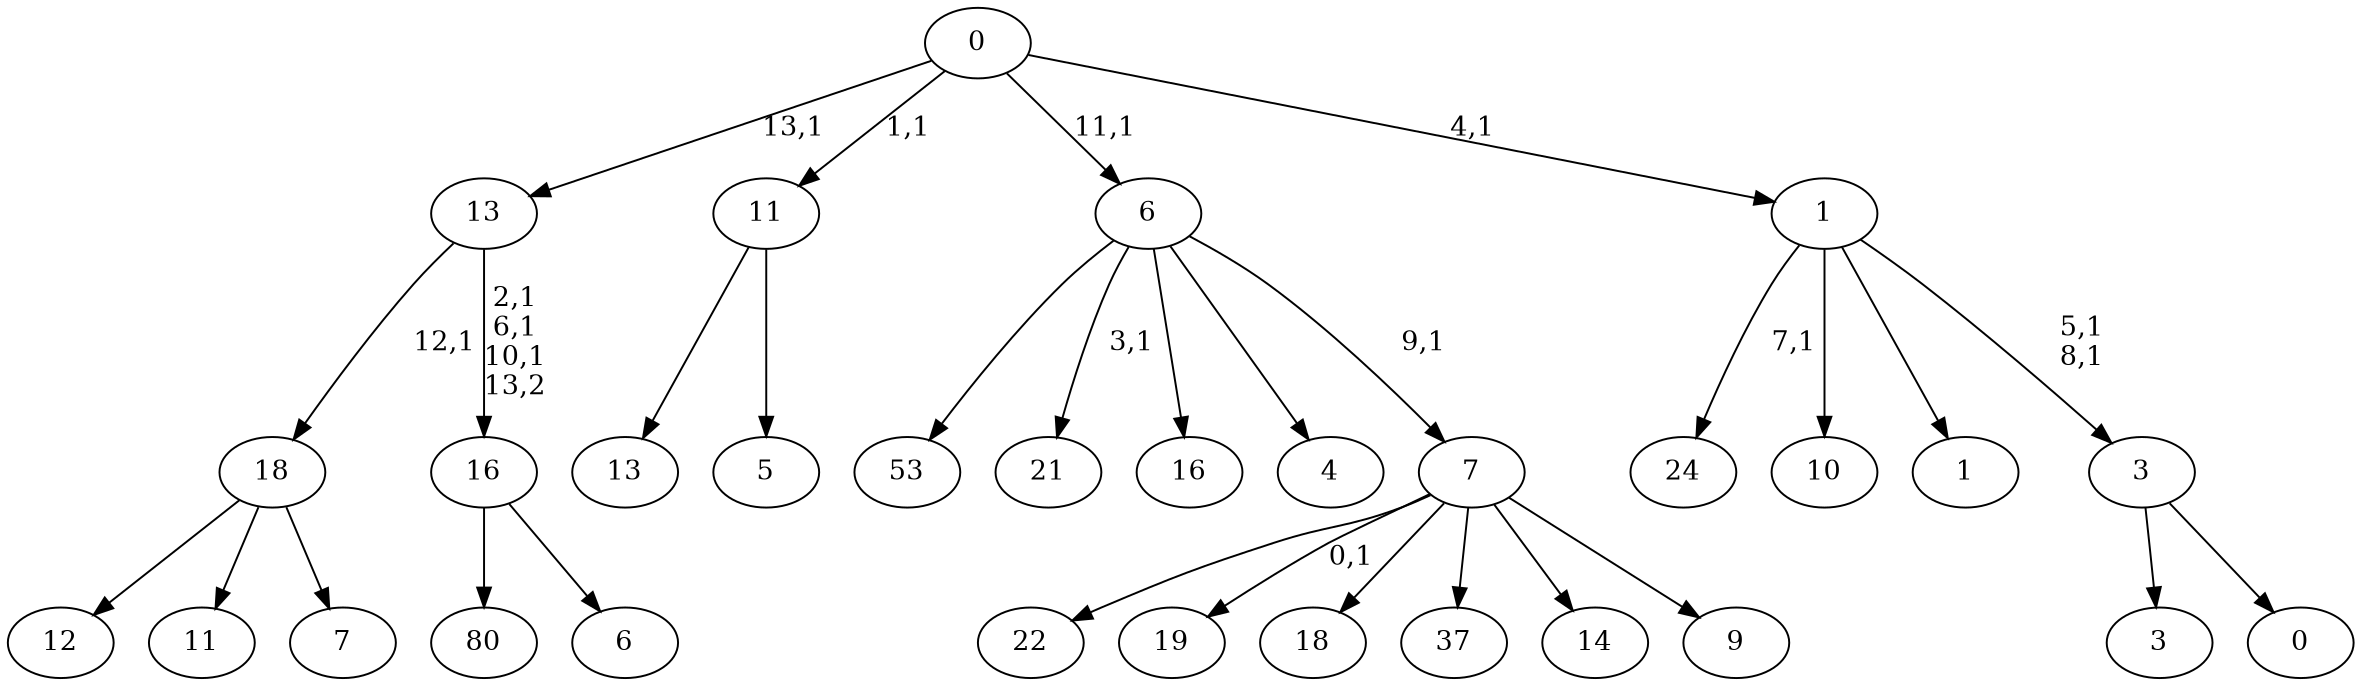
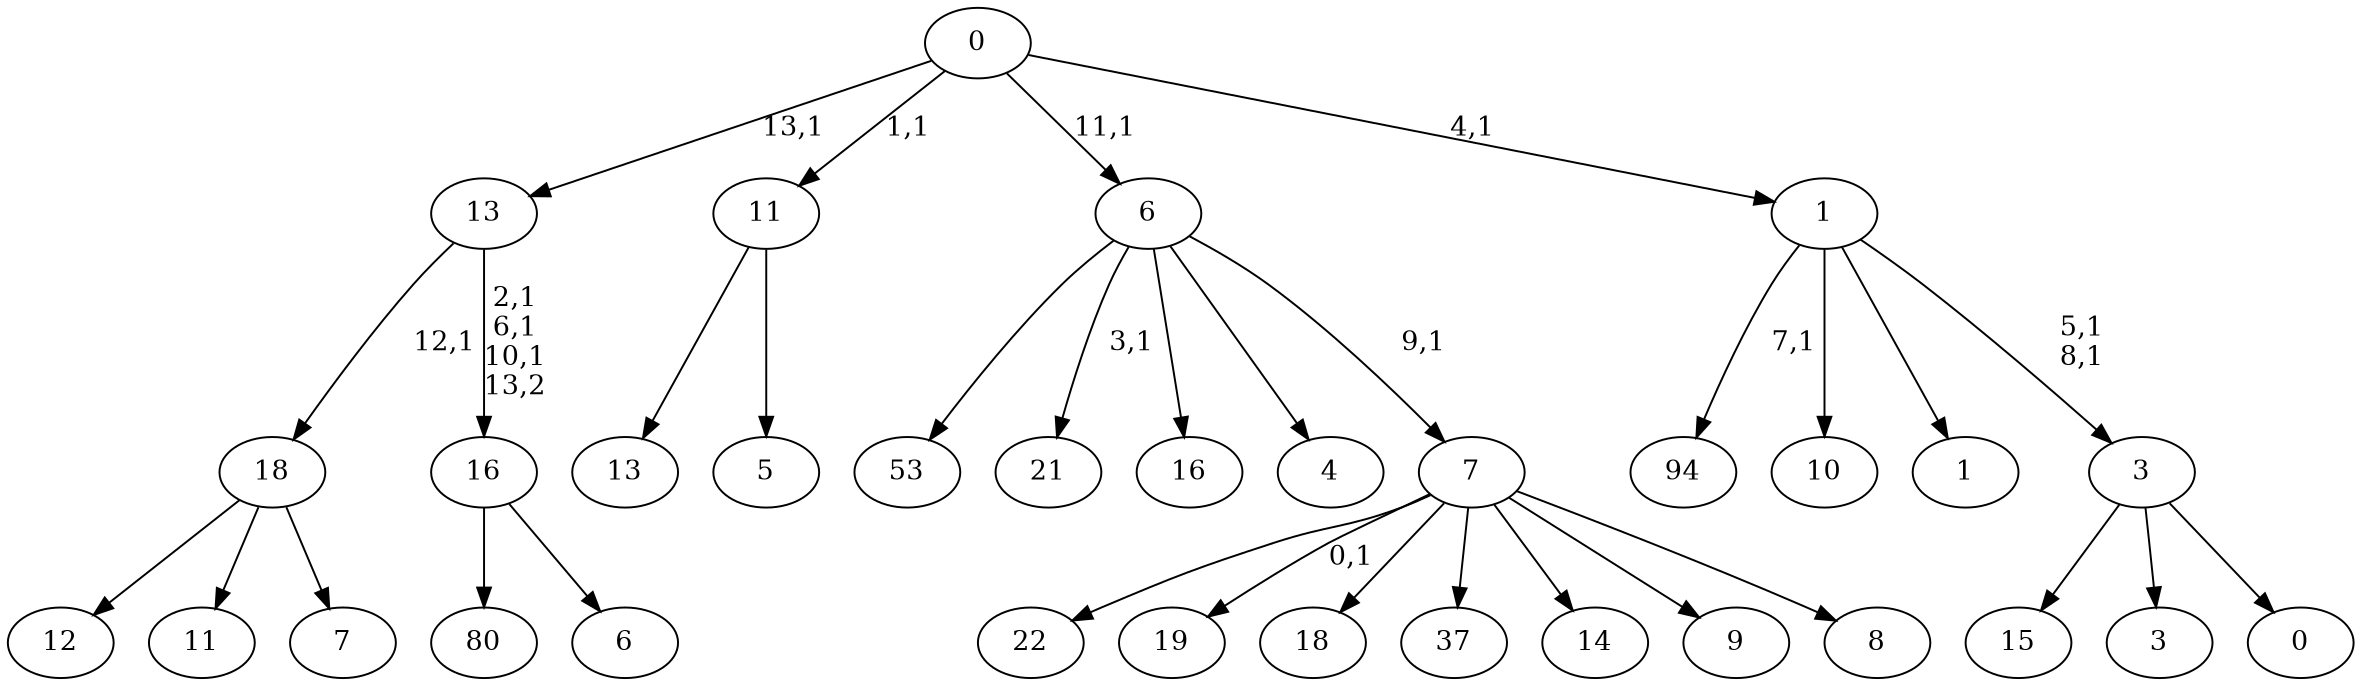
node "24": label "24" -> "94"
node "8": added
node "15": added
